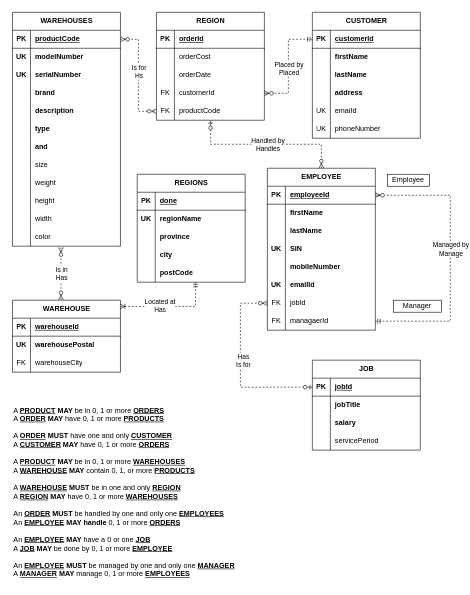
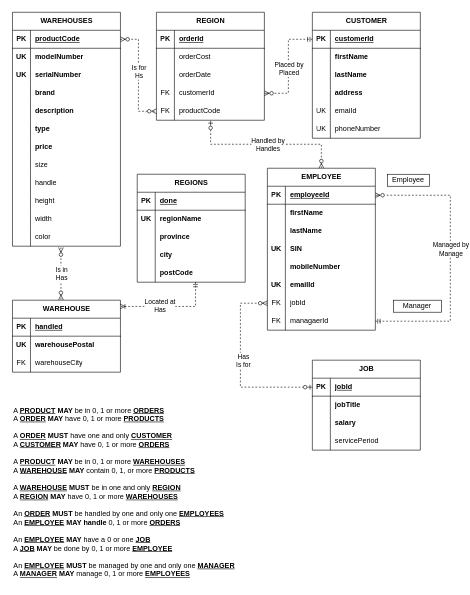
node "and": label "and" -> "price"
node "weight": label "weight" -> "handle"
node "warehouseId": label "warehouseId" -> "handled"
